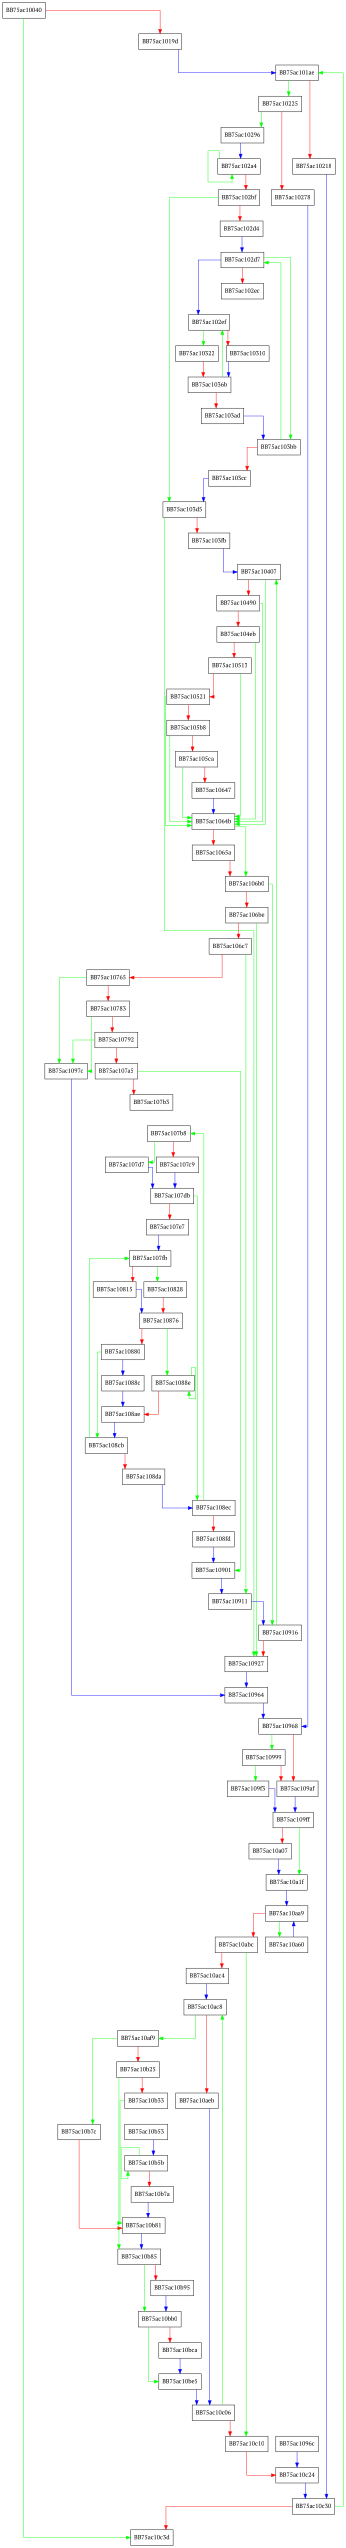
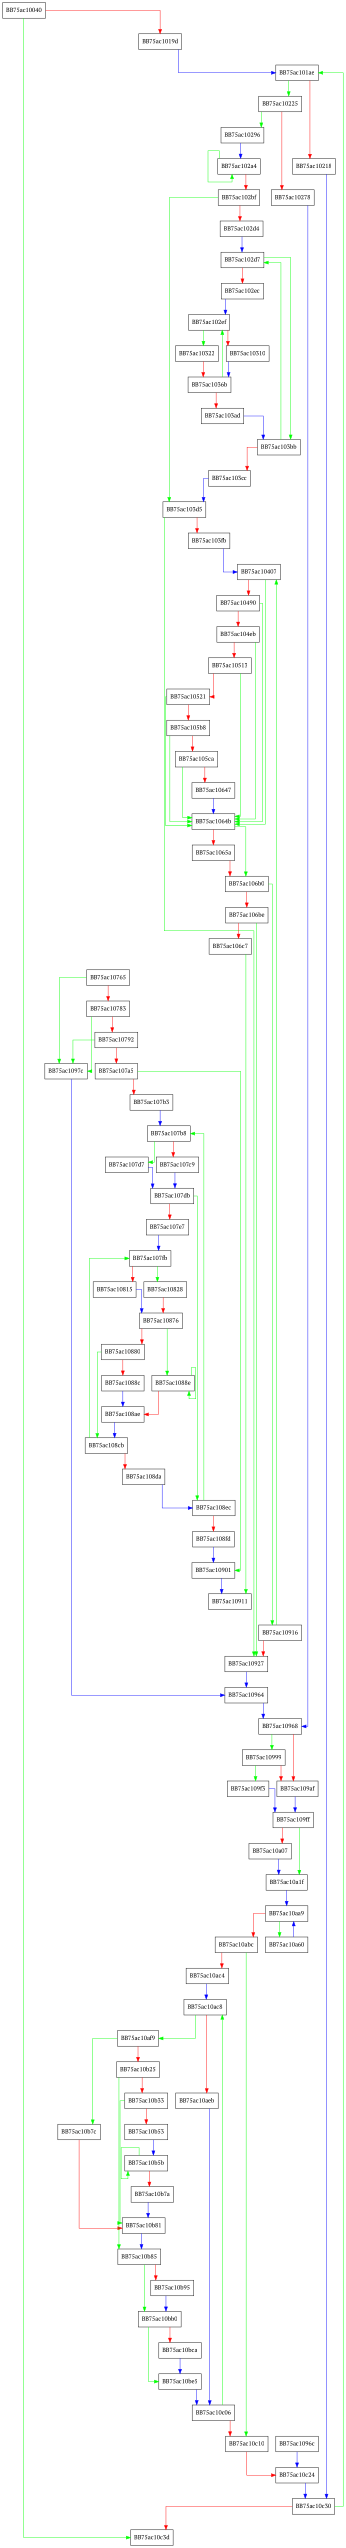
edge "BB75ac102d7" -> "BB75ac102ef": now "BB75ac102ec" -> "BB75ac102ef"
edge "BB75ac106c7" -> "BB75ac10765": removed
edge "BB75ac107b3" -> "BB75ac107b8": added
edge "BB75ac10880" -> "BB75ac1088c": color blue -> red
edge "BB75ac10911" -> "BB75ac10916": removed
edge "BB75ac10b33" -> "BB75ac10b53": added
